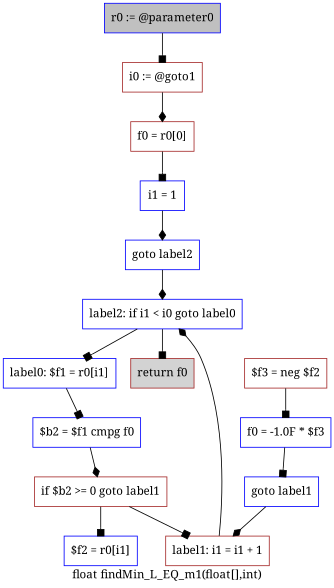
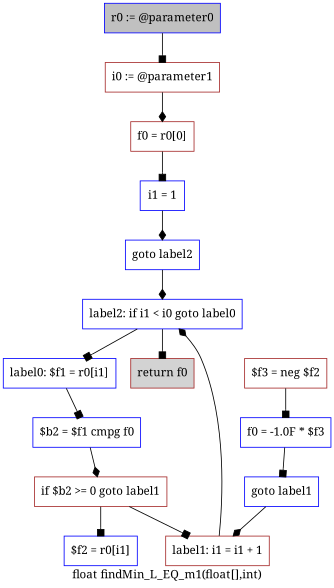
node "i0 := @goto1": label "i0 := @goto1" -> "i0 := @parameter1"
